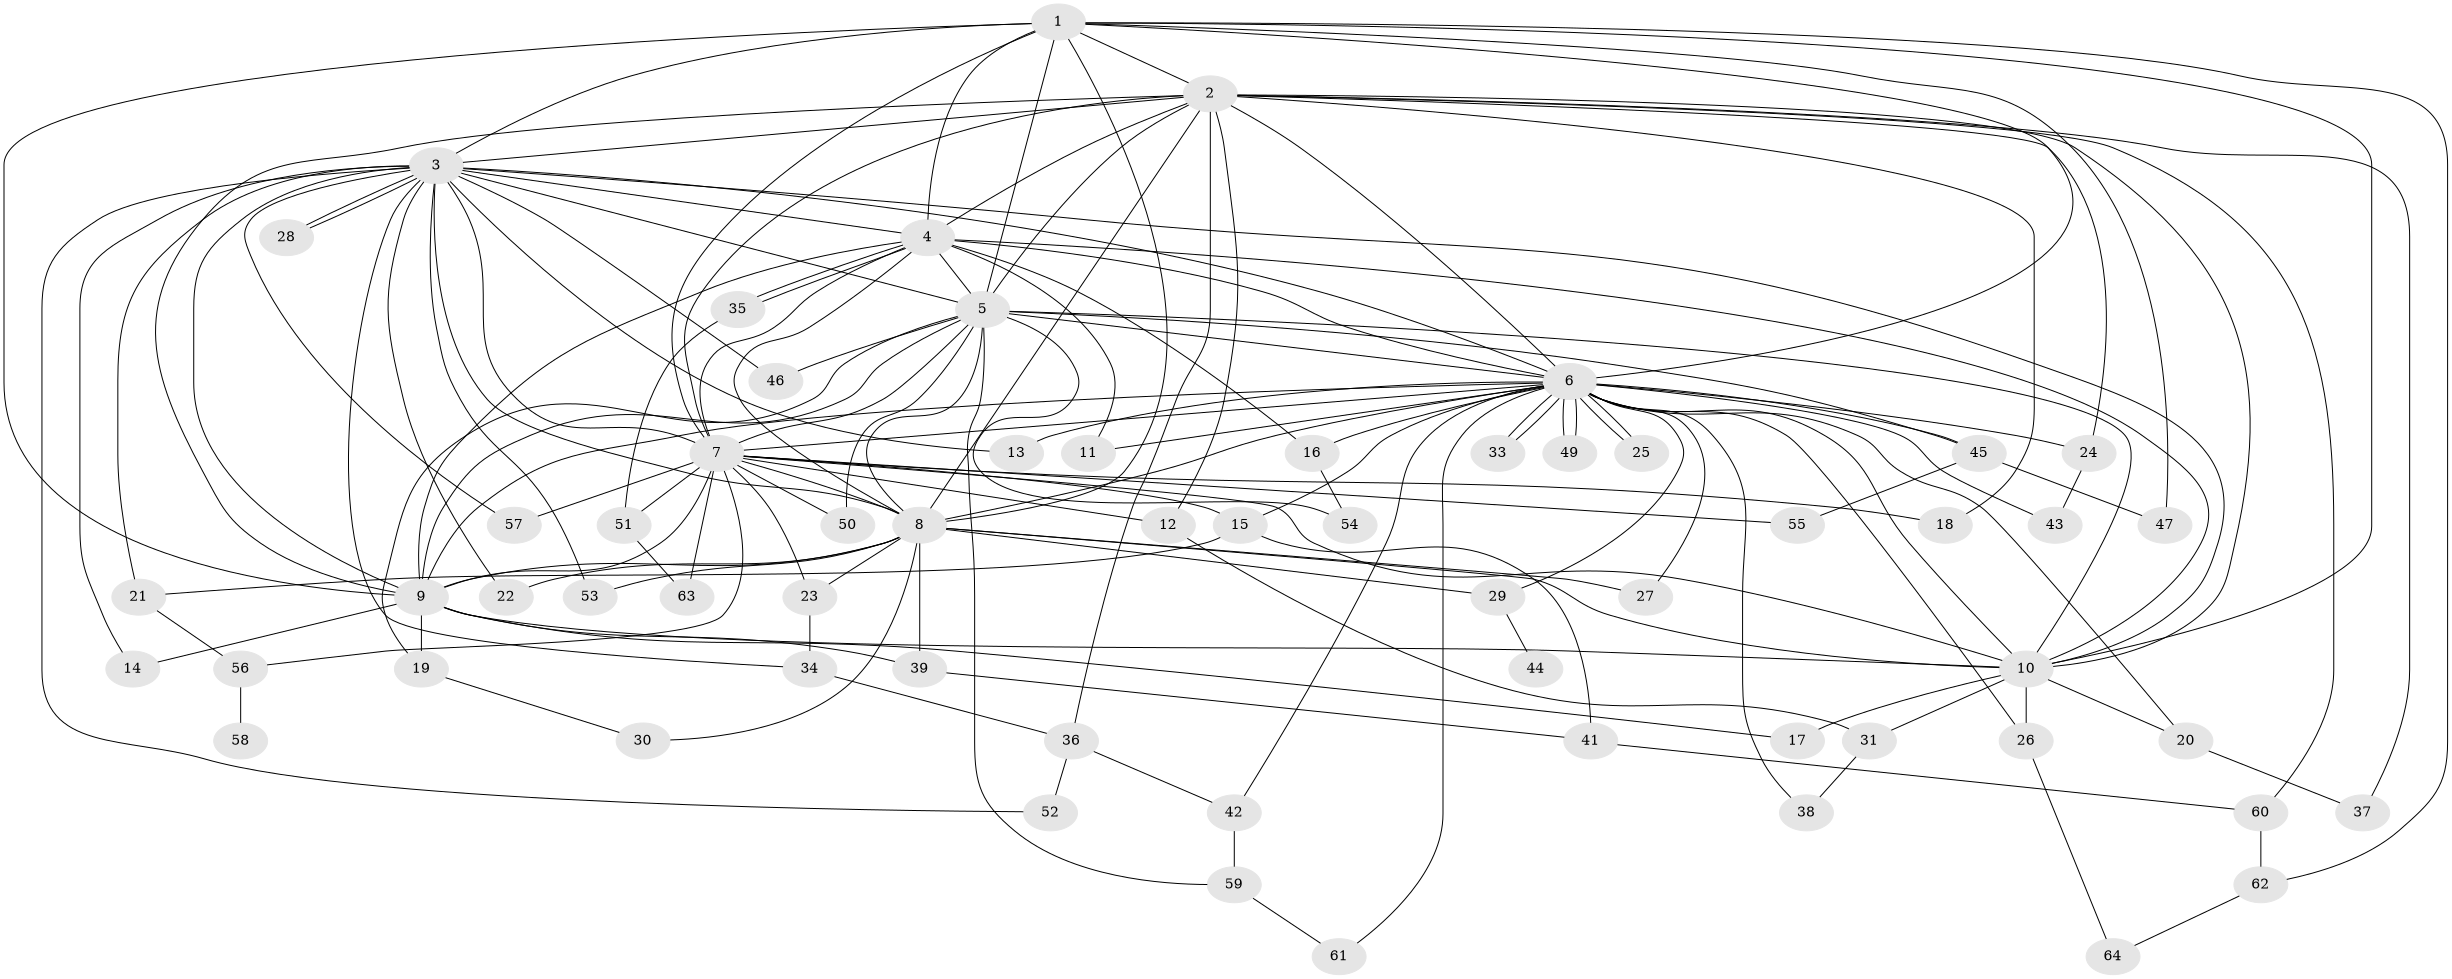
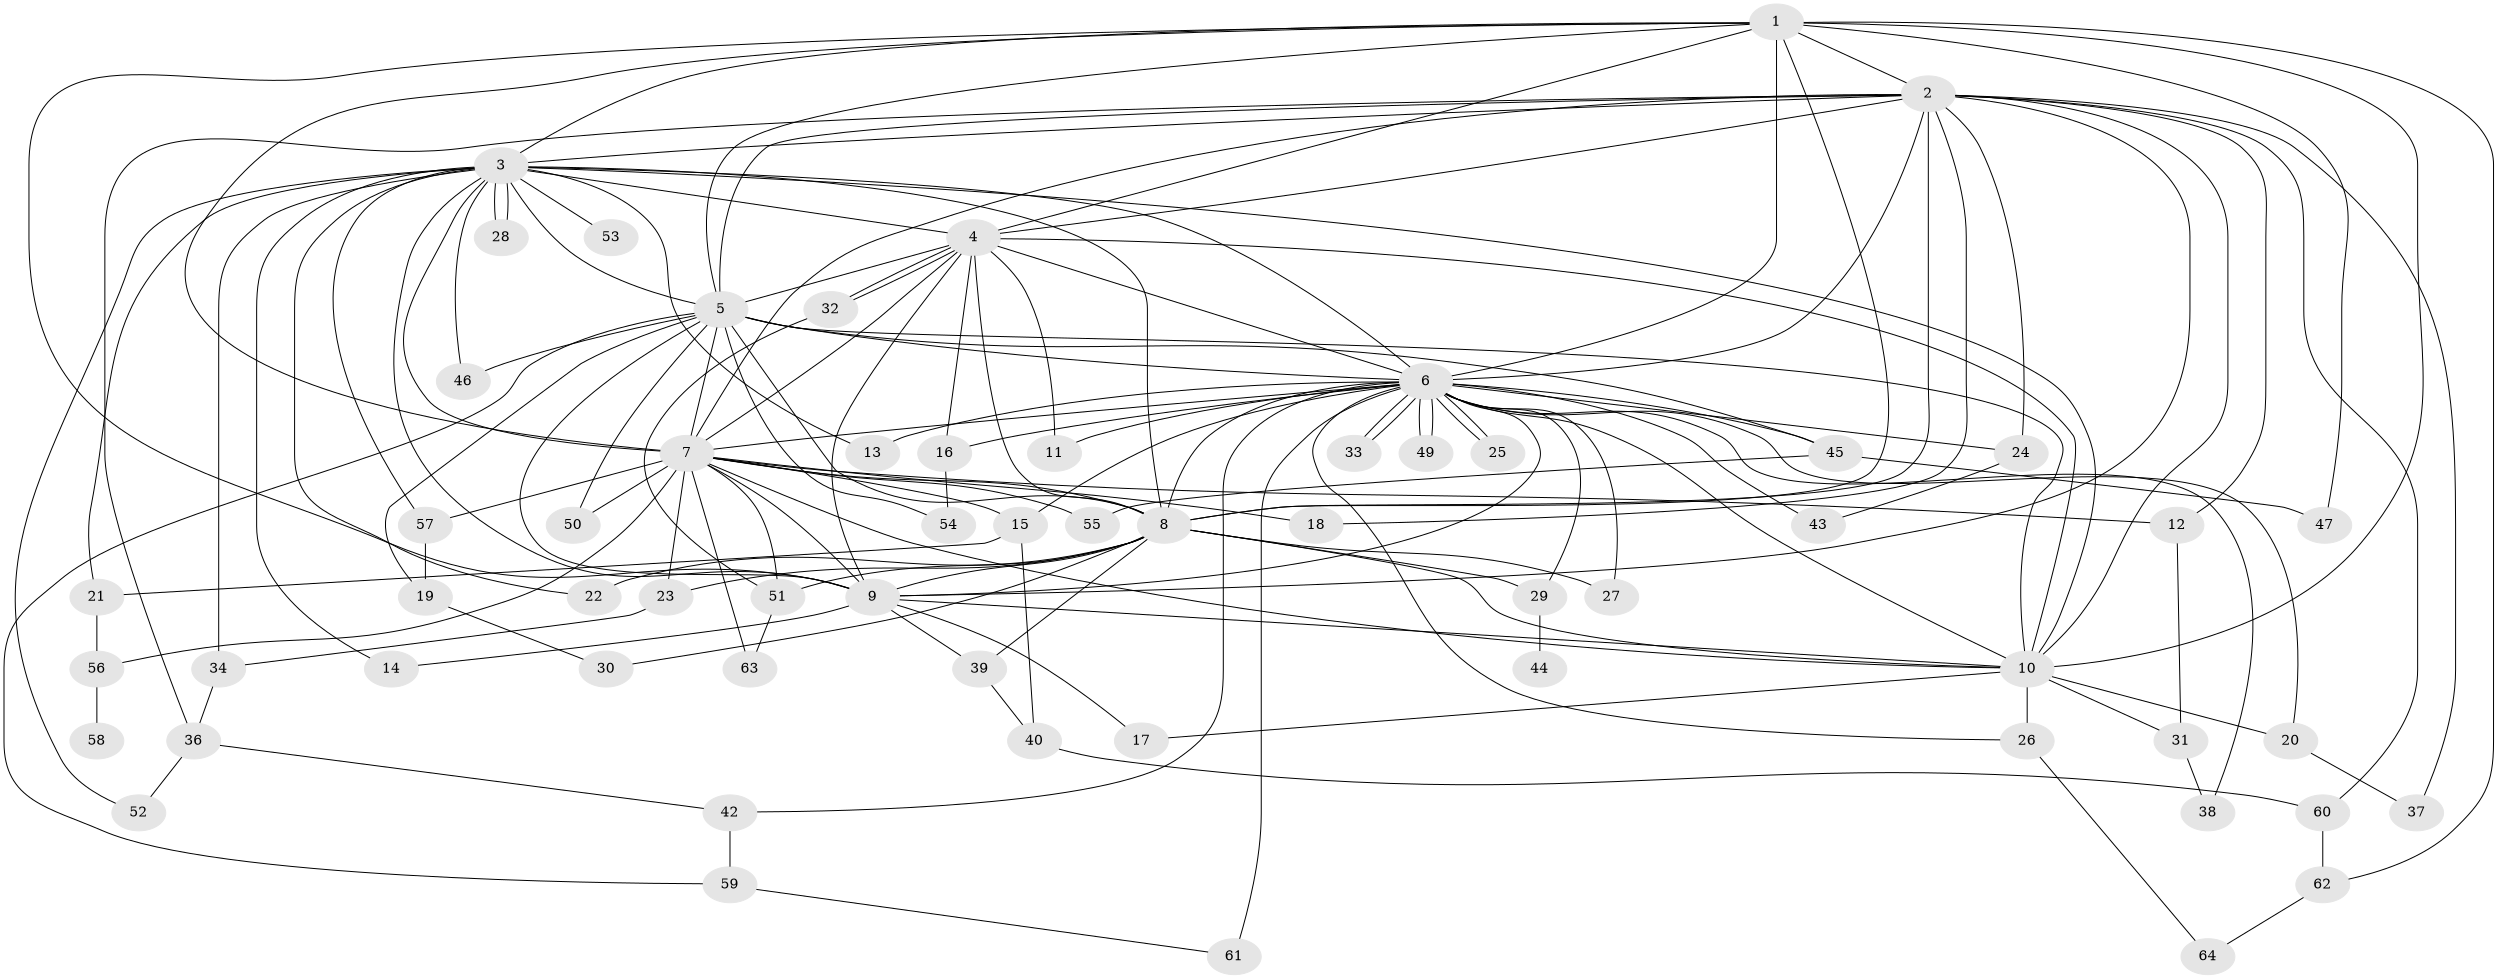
node "35": label "35" -> "32"
edge "8" -- "53": now "8" -- "51"
edge "9" -- "19": now "57" -- "19"
node "41": label "41" -> "40"
